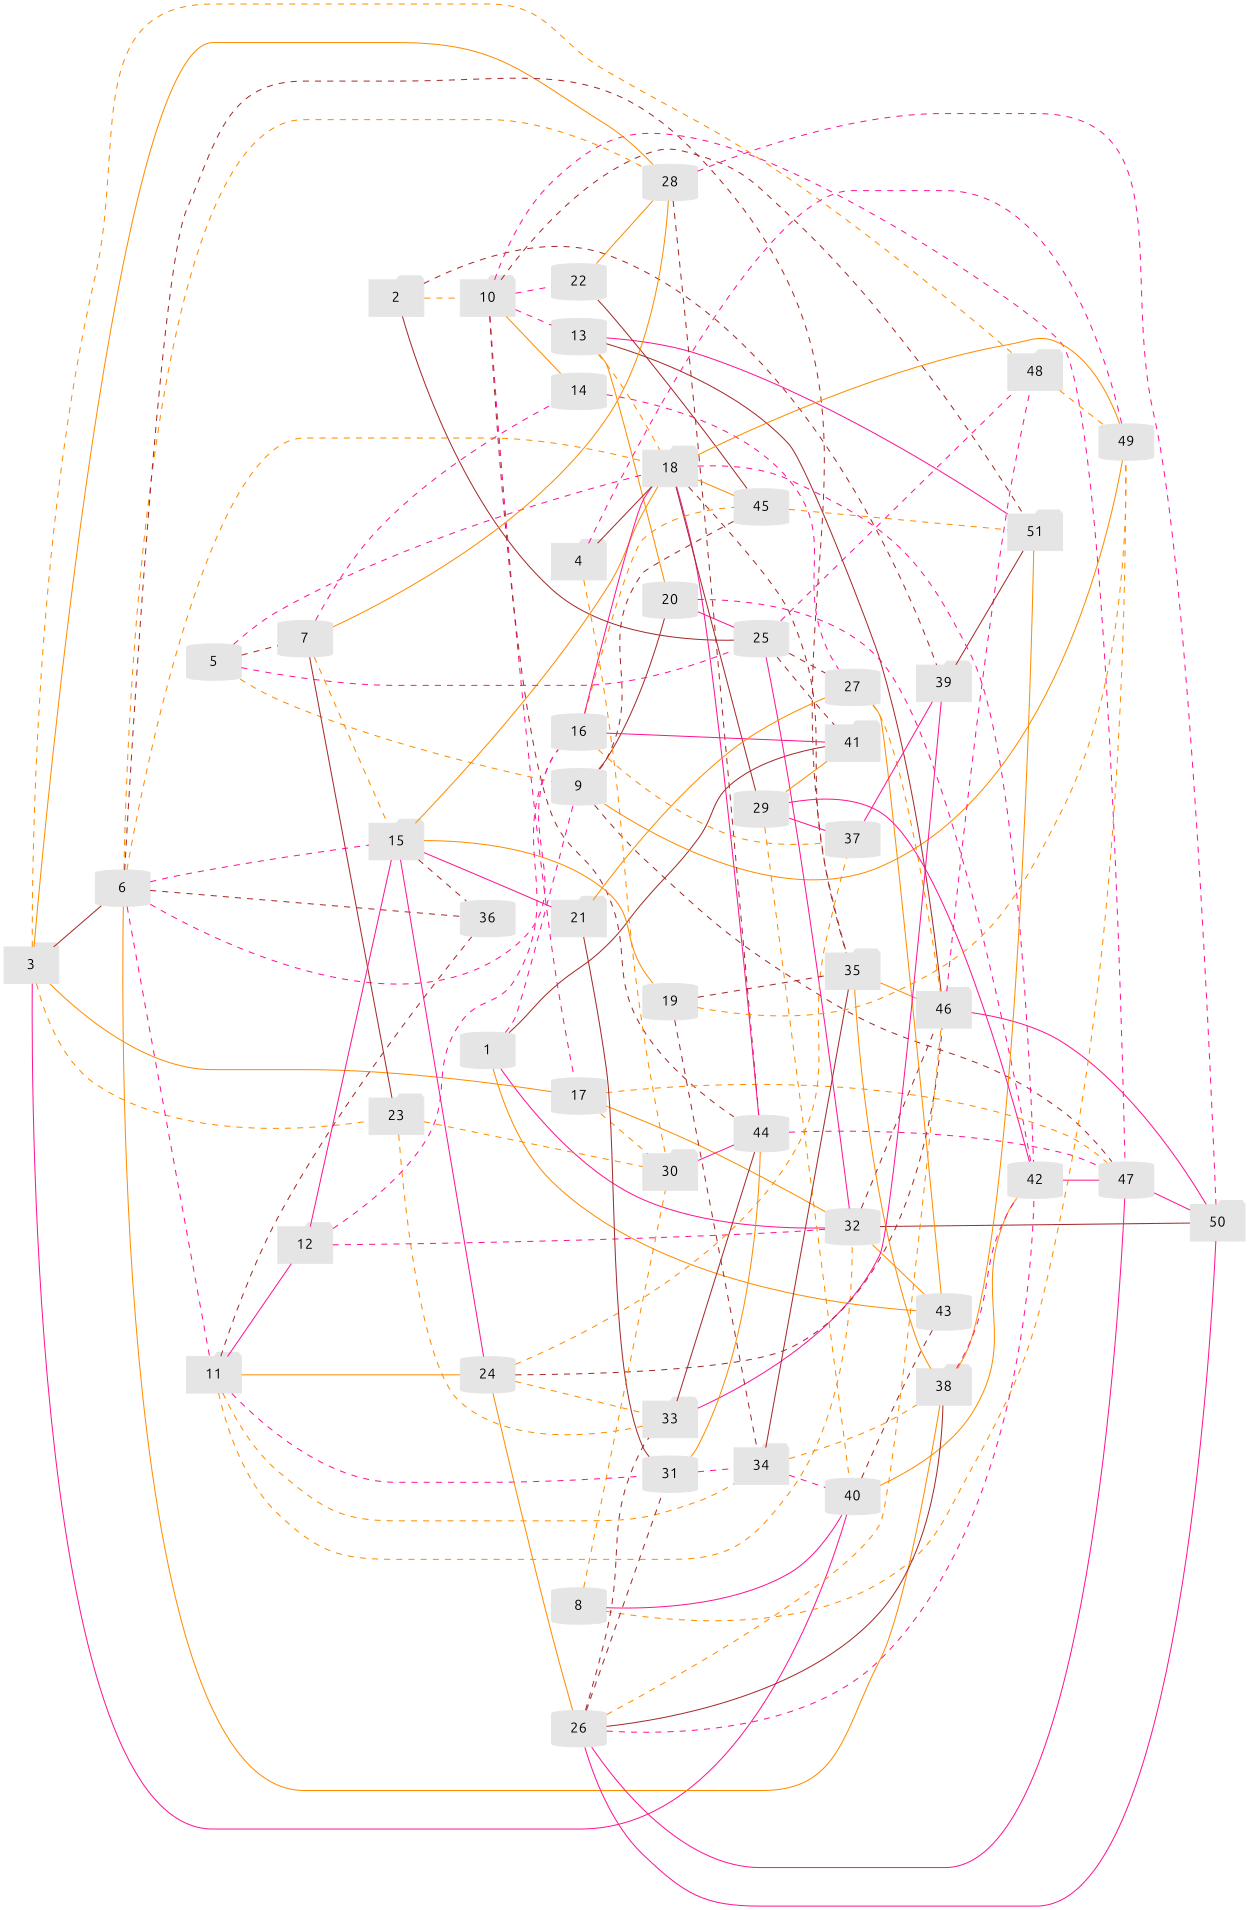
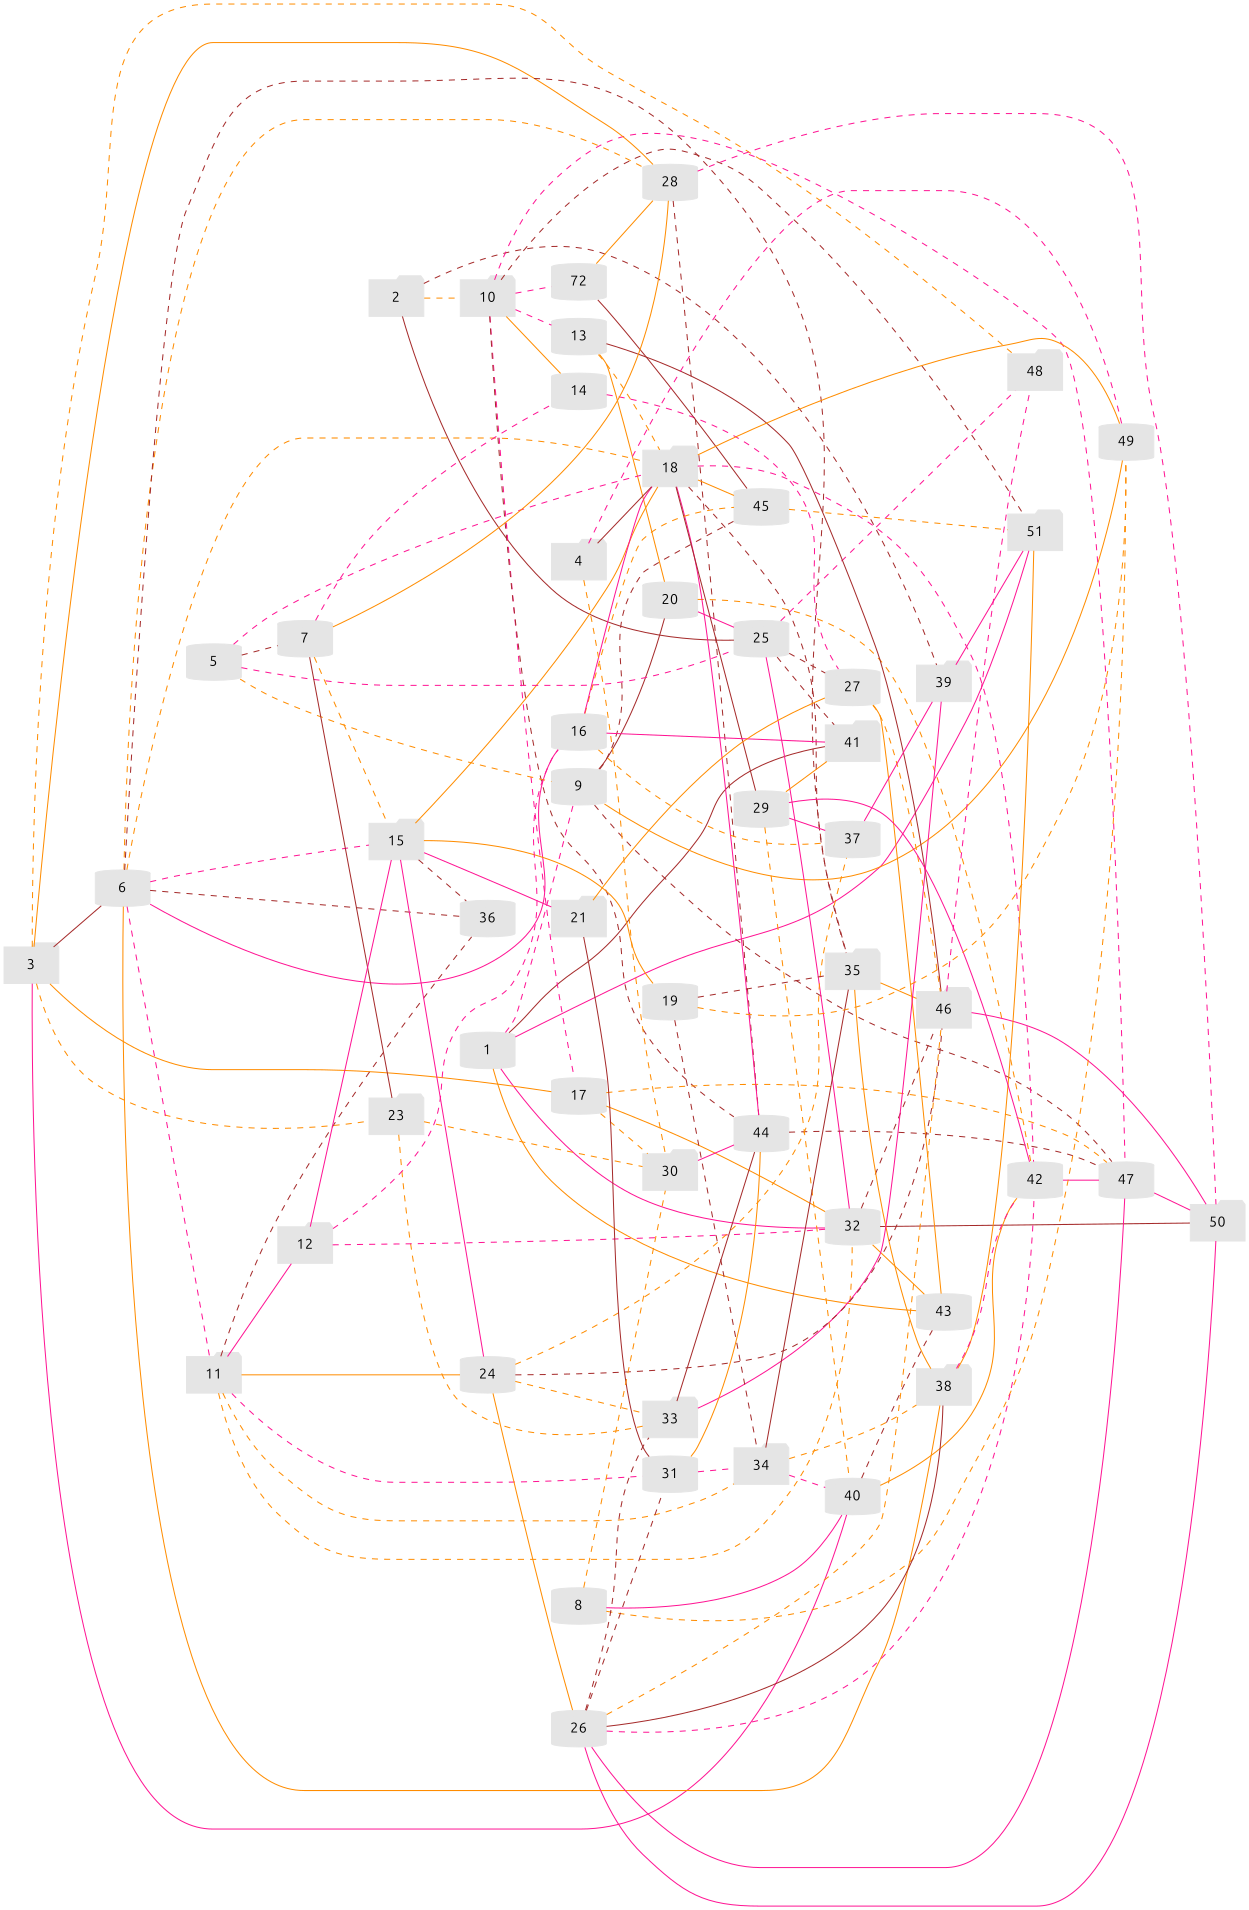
node "22": label "22" -> "72"
edge "13" -- "51": now "1" -- "51"
edge "48" -- "49": removed
edge "51" -- "39": color brown -> deeppink
edge "20" -- "42": color deeppink -> darkorange
edge "16" -- "6": style dashed -> solid
edge "44" -- "47": color deeppink -> brown
